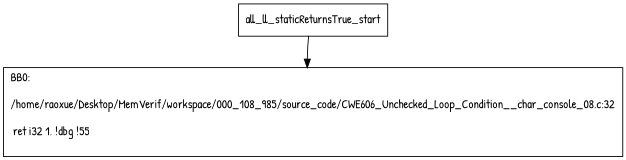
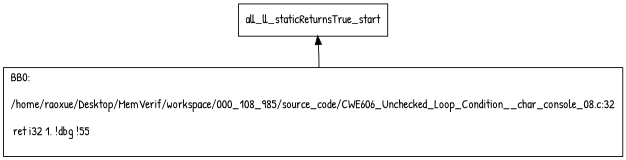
edge "all_ll_staticReturnsTrue_start" -> "BB0:": reversed
